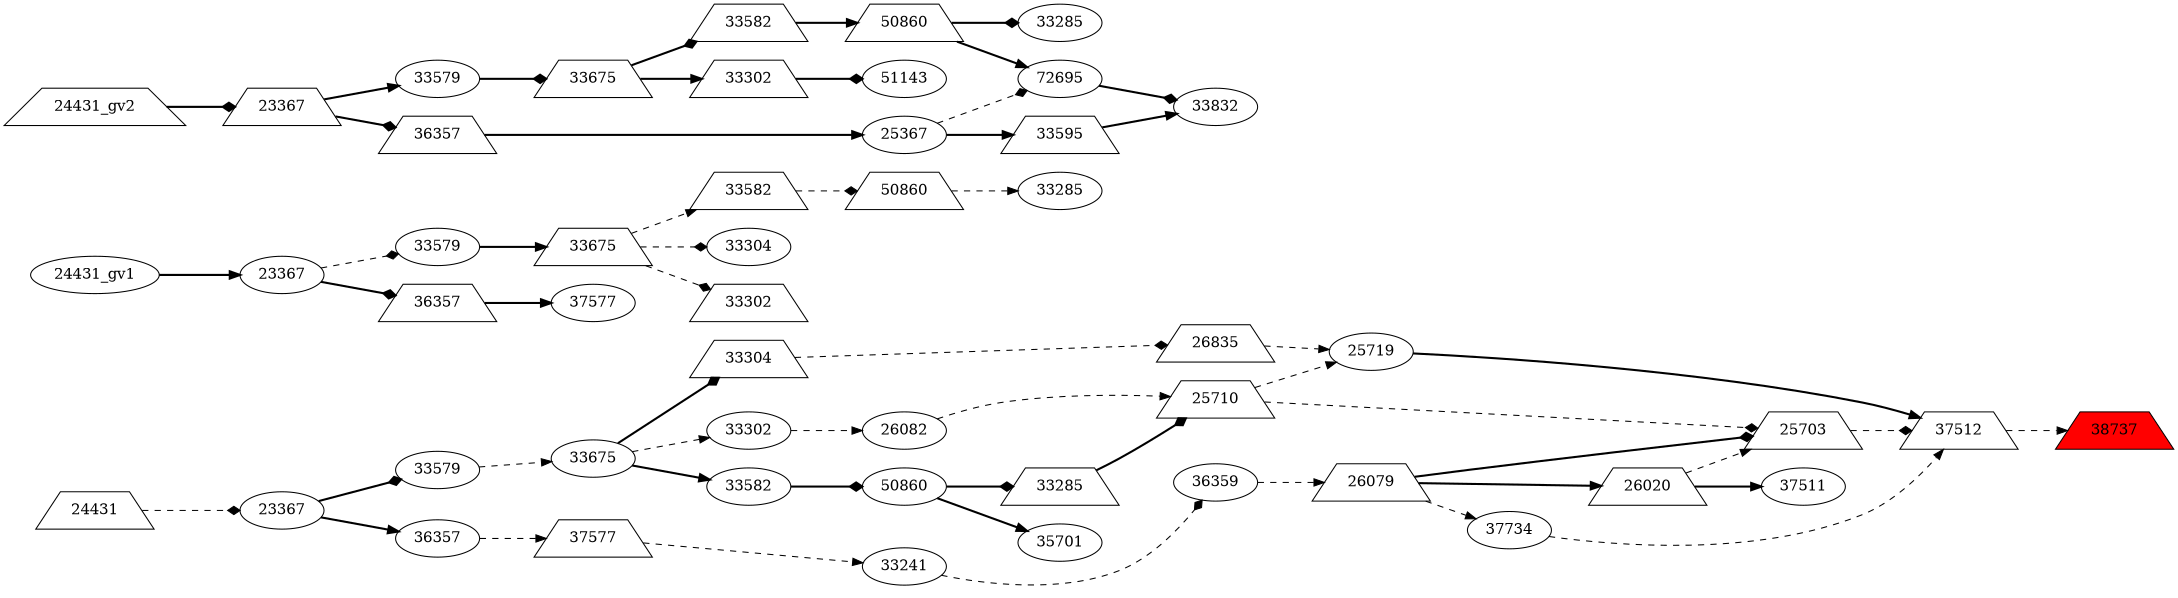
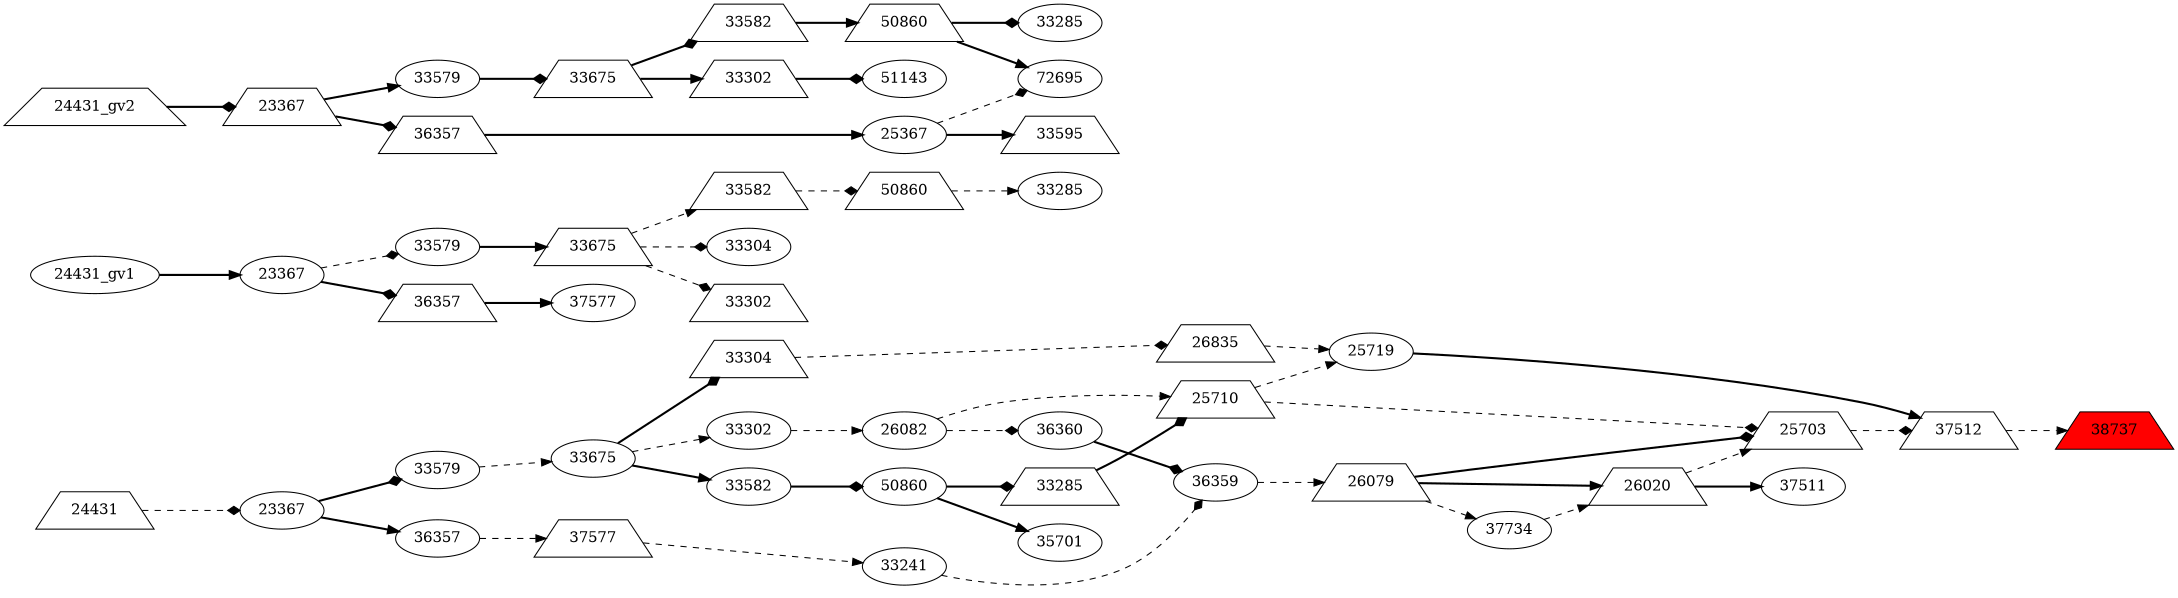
node "33832": removed
node "36360": added
edge "37734" -> "37512": now "37734" -> "26020"
